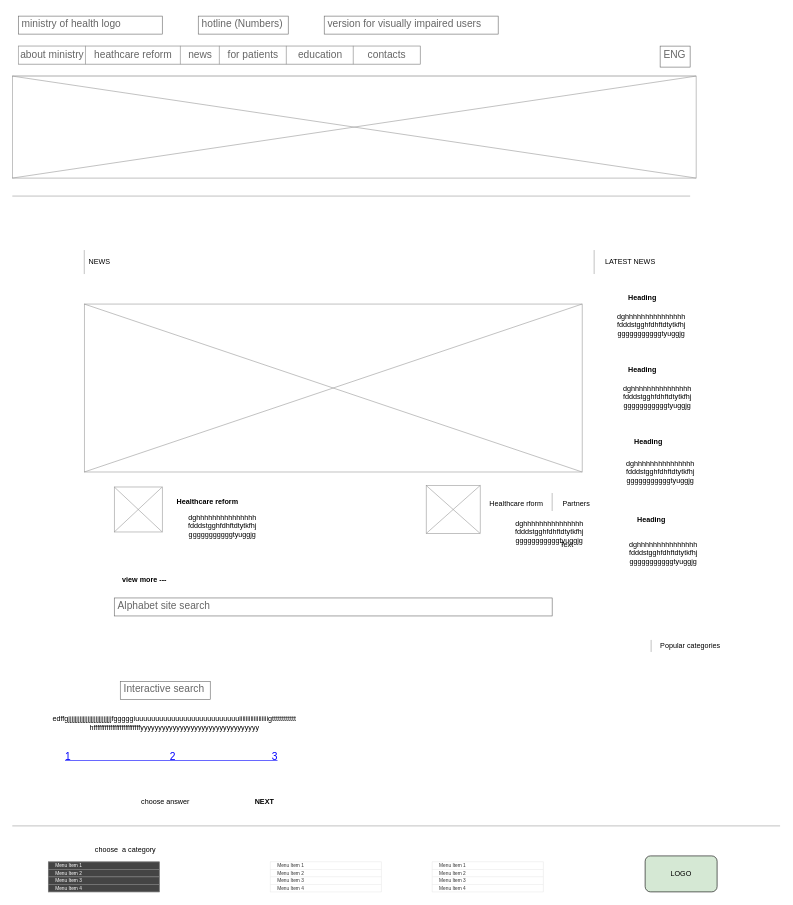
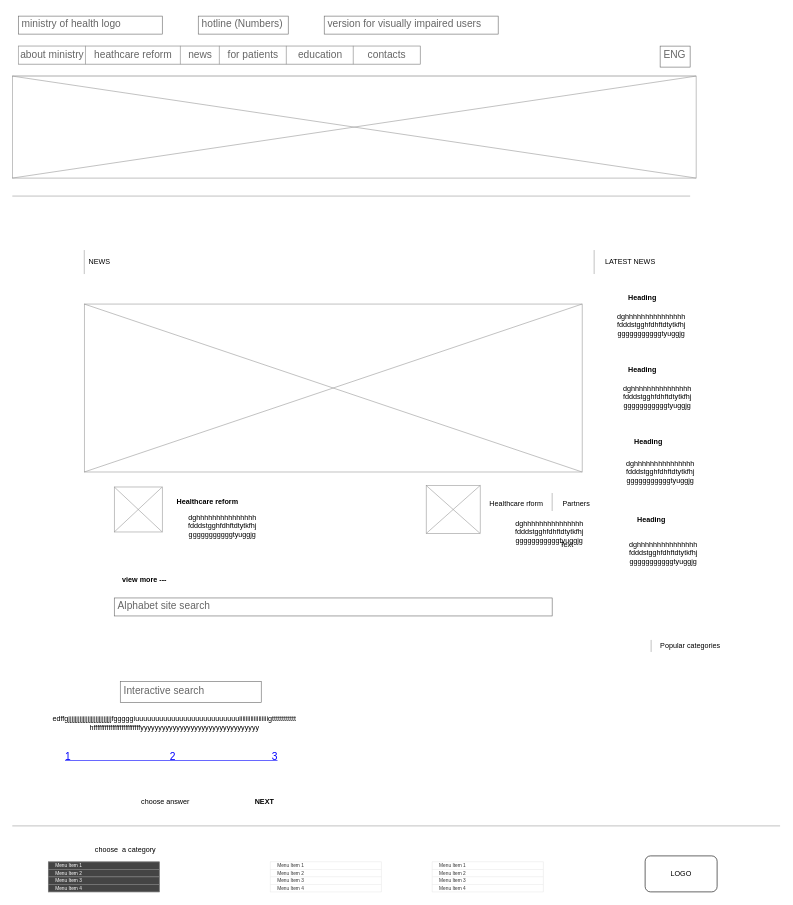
node "Interactive search": size 90x18 -> 141x21
node "LOGO": fillcolor #d5e8d4 -> #ffffff
